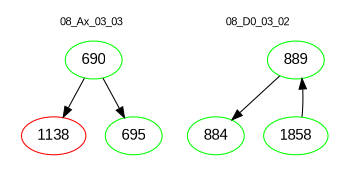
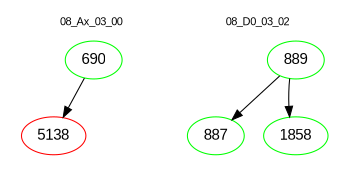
cluster "08_Ax_03_03": label "08_Ax_03_03" -> "08_Ax_03_00"
edge "1858" -> "889": reversed
node "1138": label "1138" -> "5138"
node "695": removed
node "884": label "884" -> "887"
